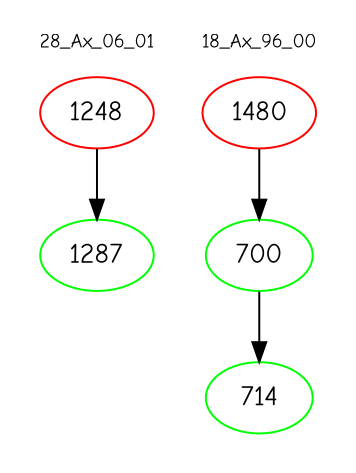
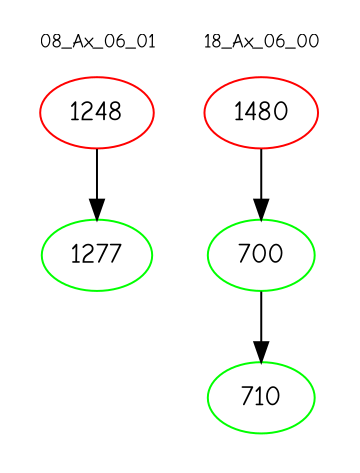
cluster "28_Ax_06_01": label "28_Ax_06_01" -> "08_Ax_06_01"
cluster "18_Ax_96_00": label "18_Ax_96_00" -> "18_Ax_06_00"
node "1287": label "1287" -> "1277"
node "714": label "714" -> "710"
